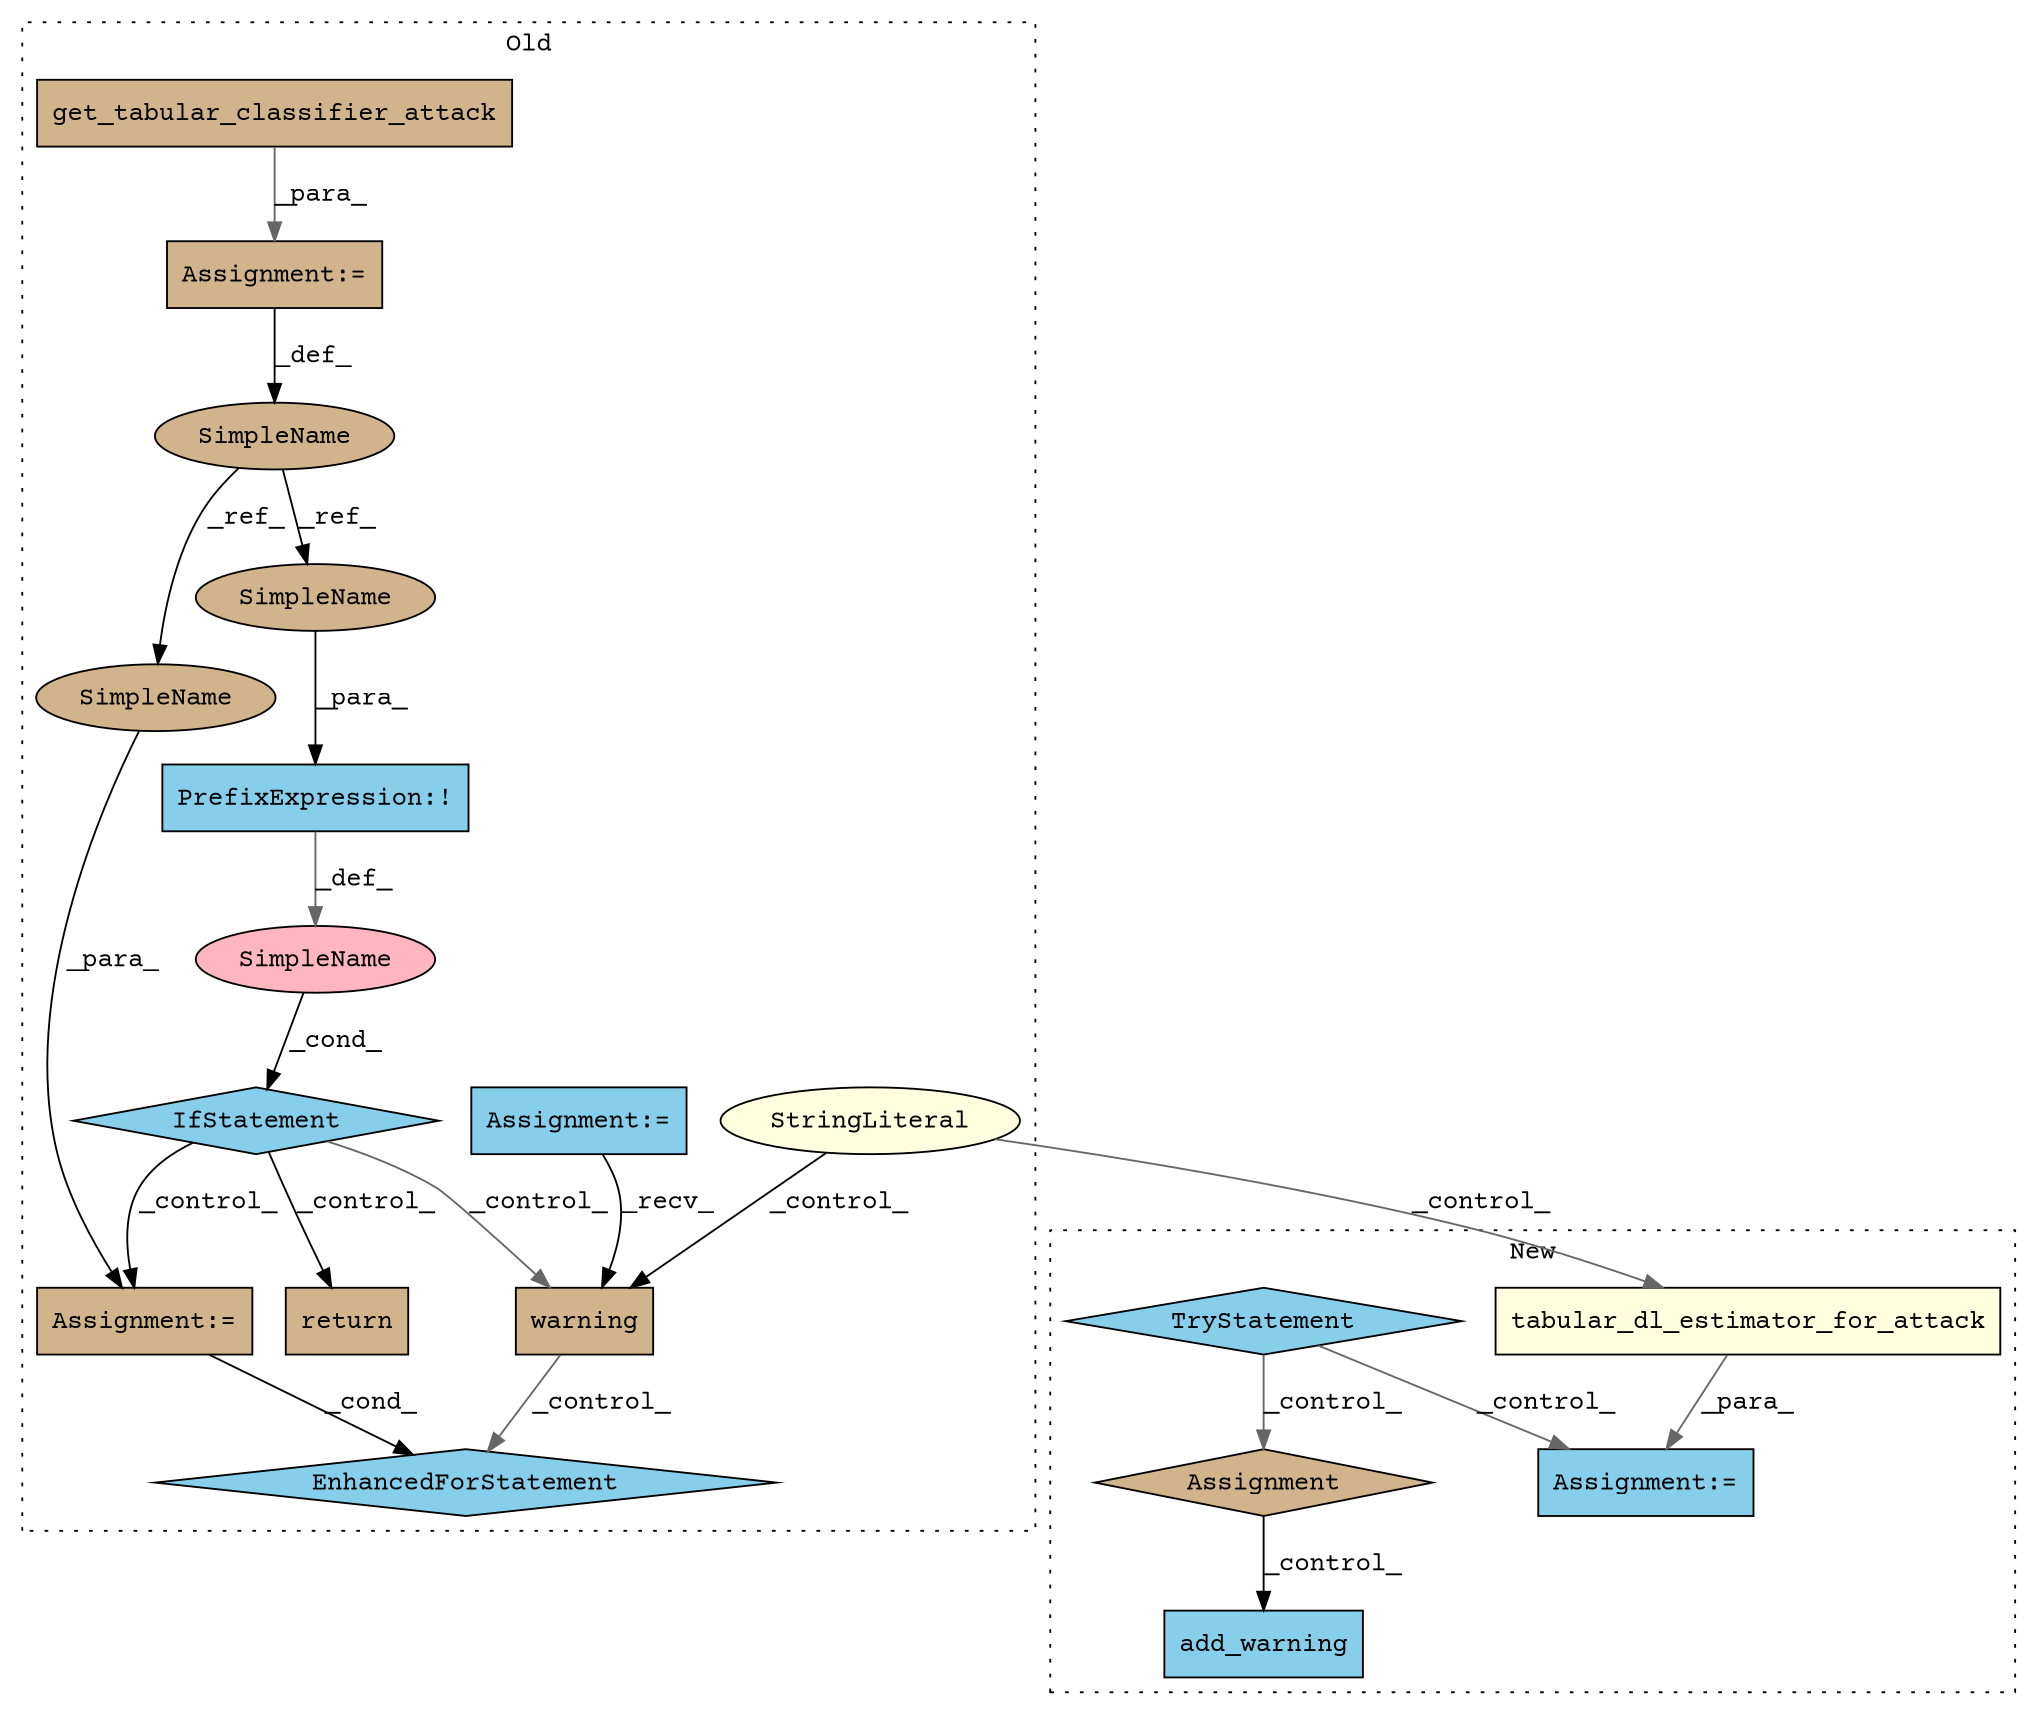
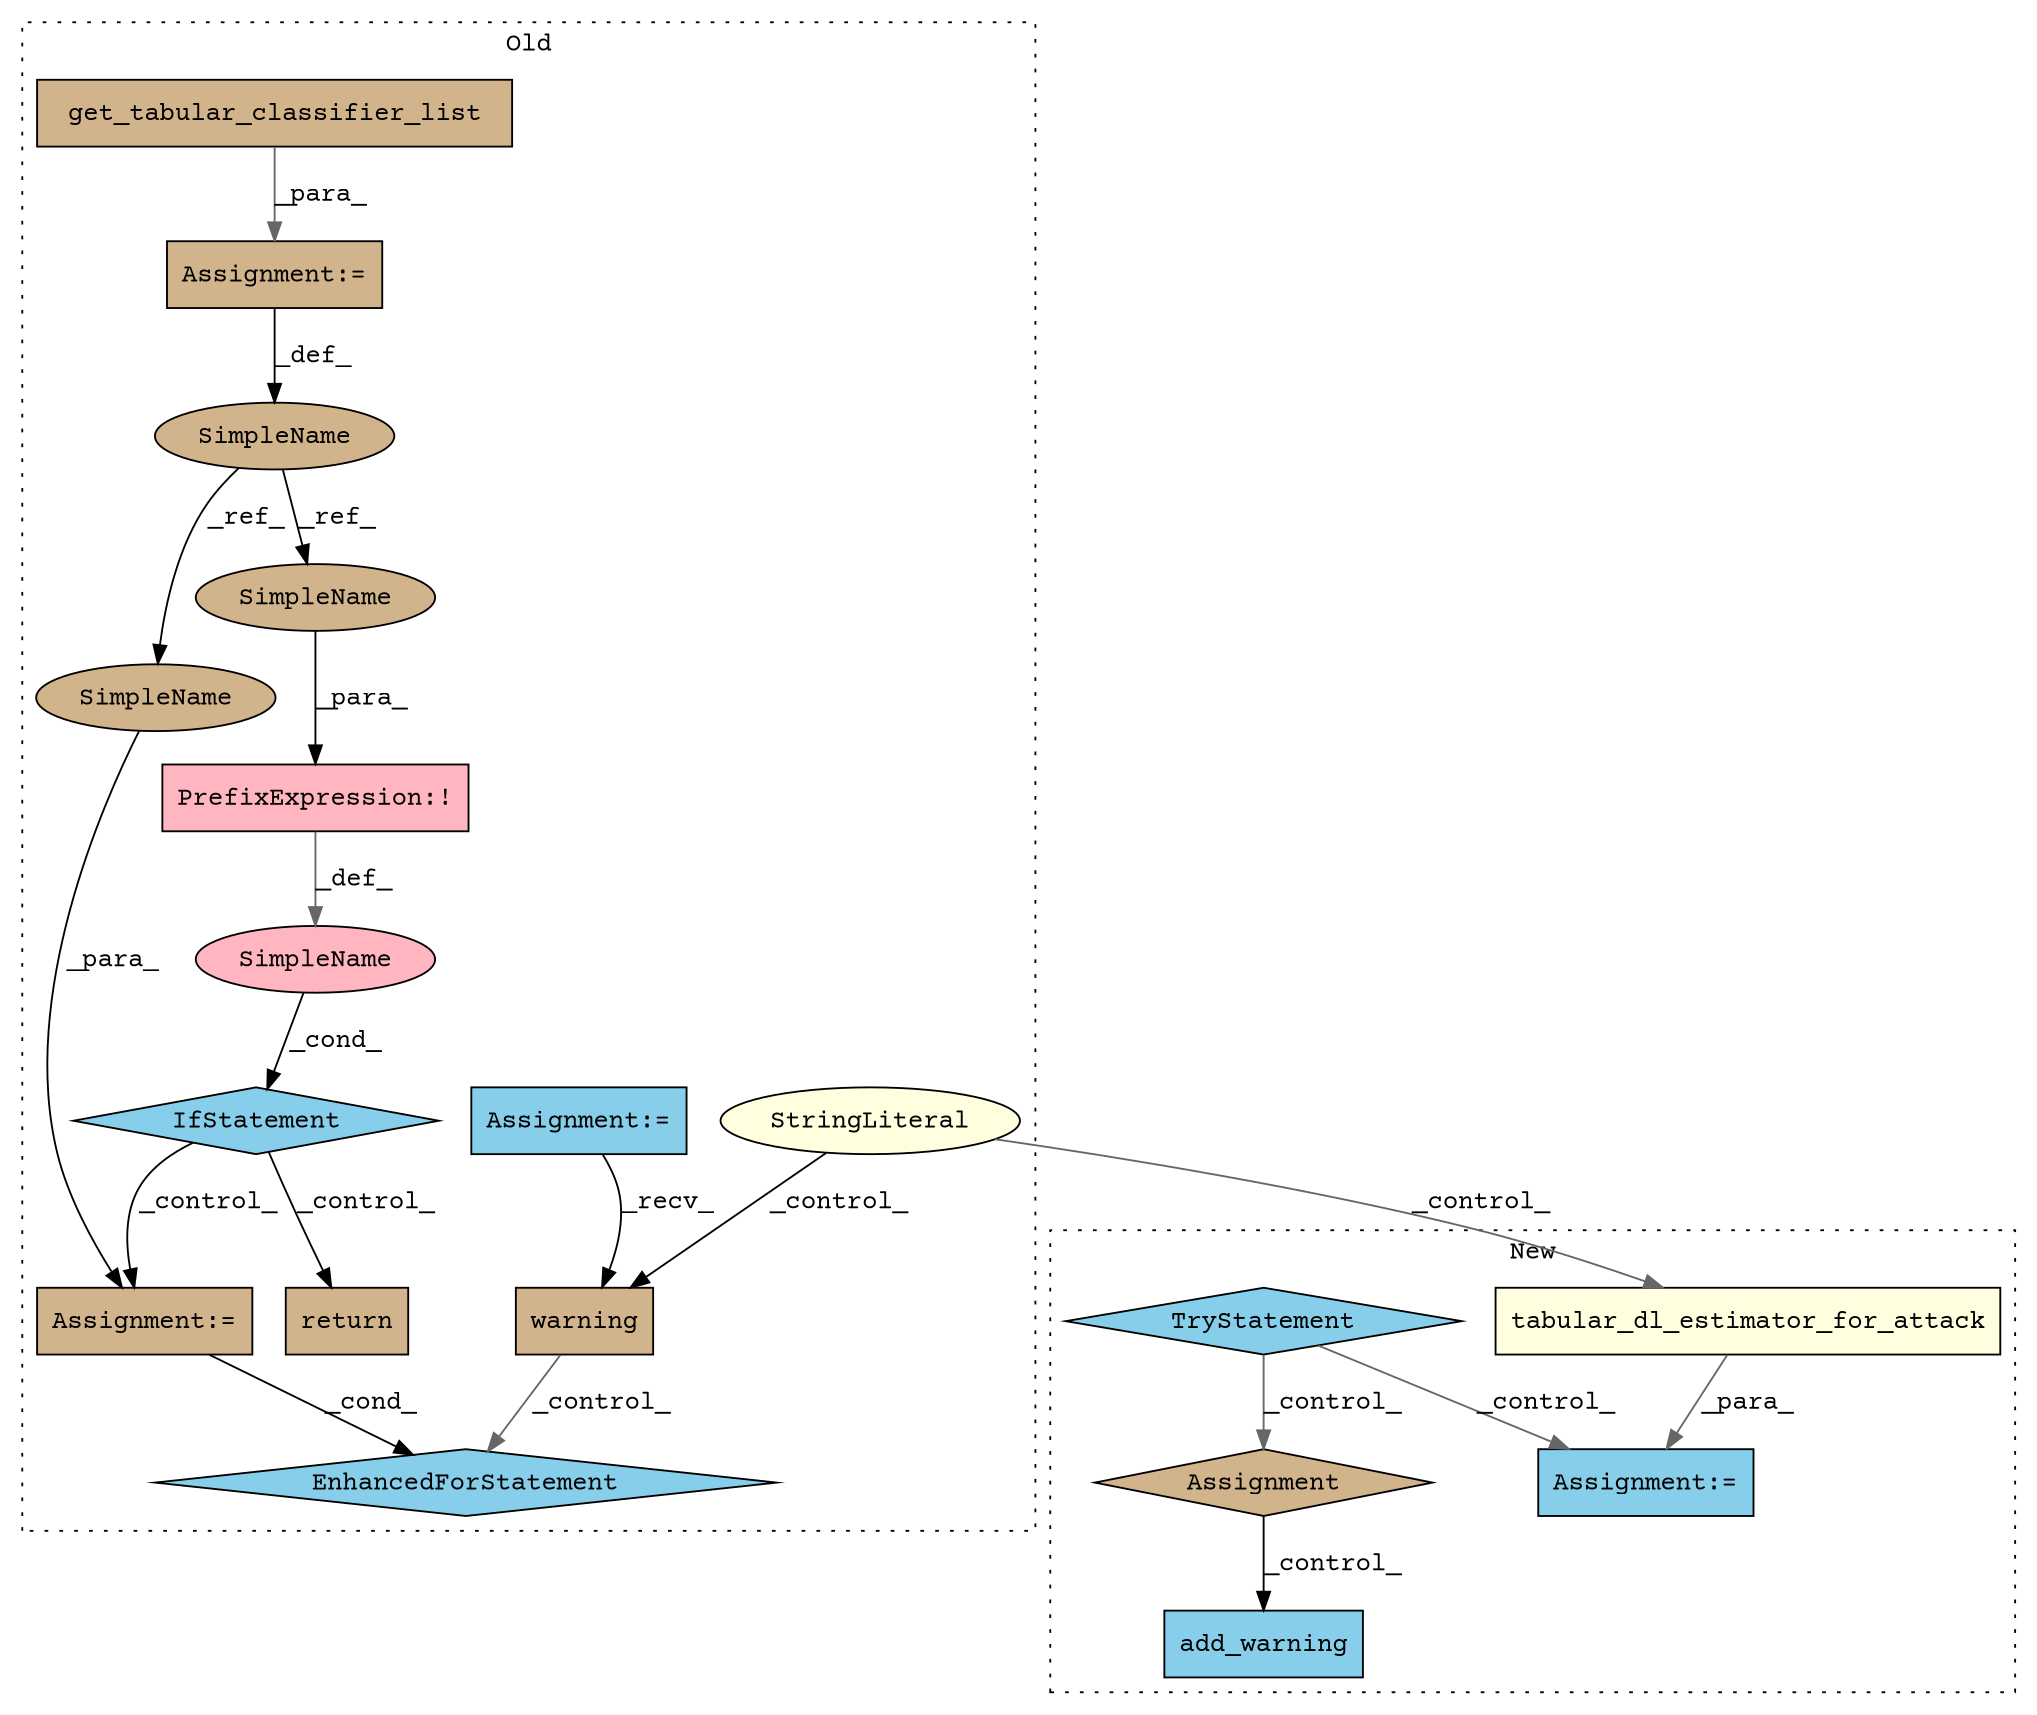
node "get_tabular_classifier_attack": label "get_tabular_classifier_attack" -> "get_tabular_classifier_list"
node "PrefixExpression:!": fillcolor skyblue -> lightpink
edge "IfStatement" -> "warning": removed, label "_control_"
